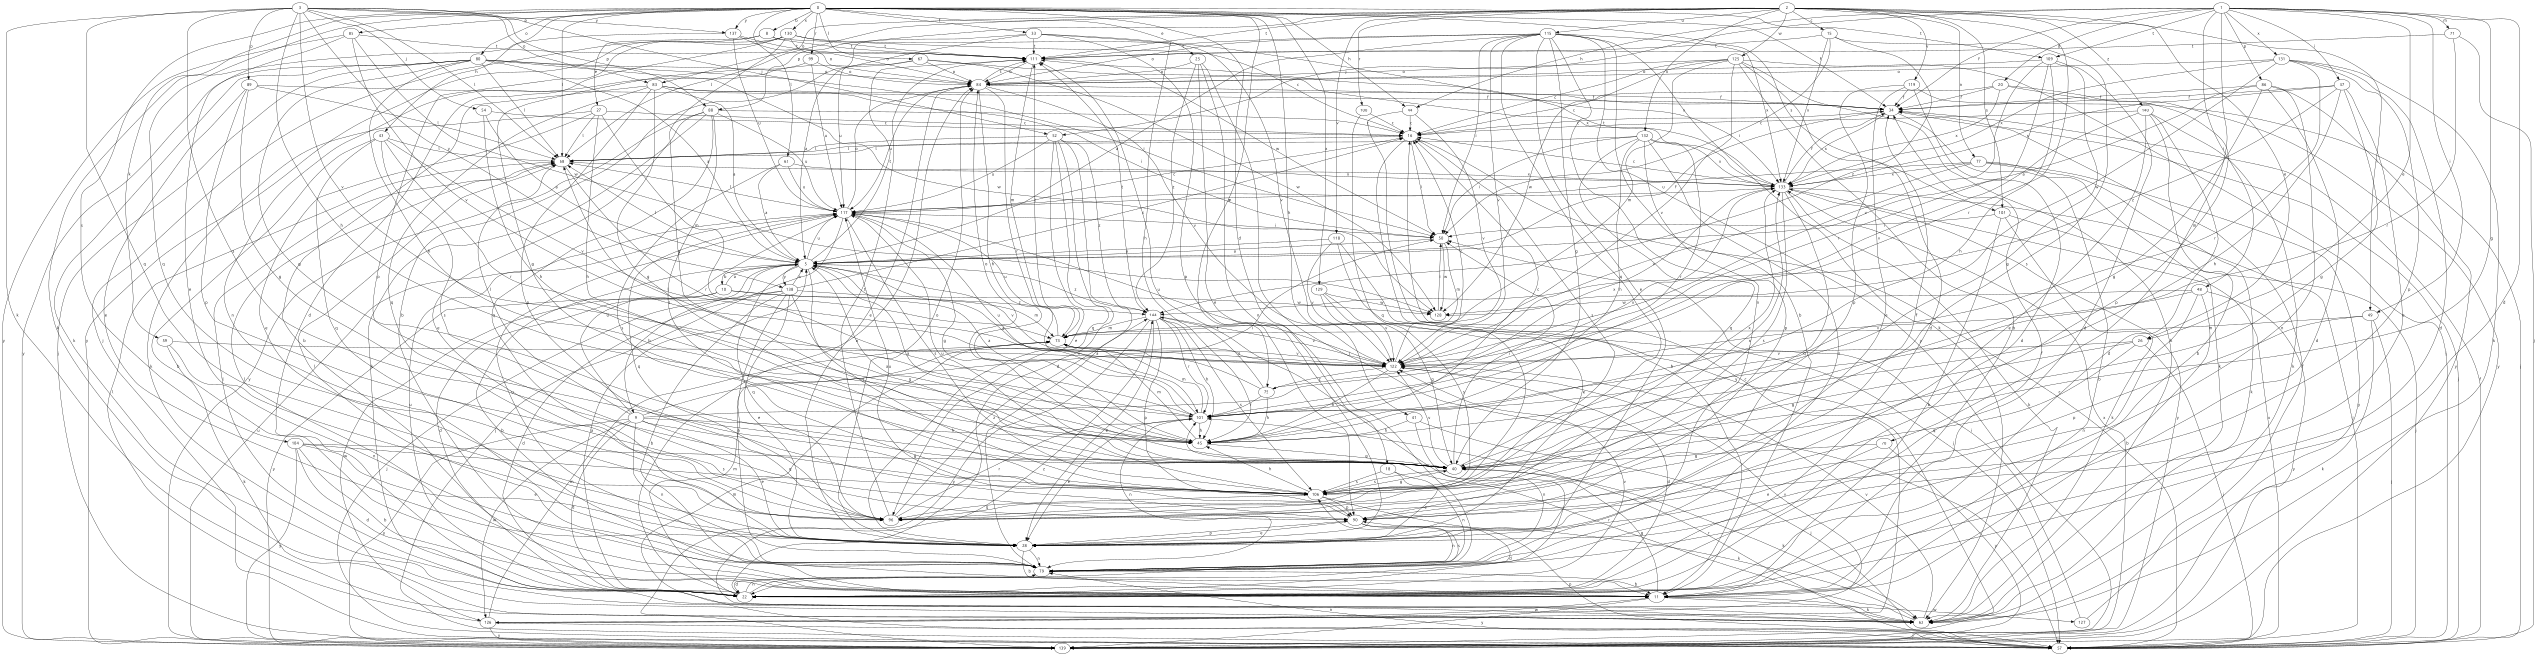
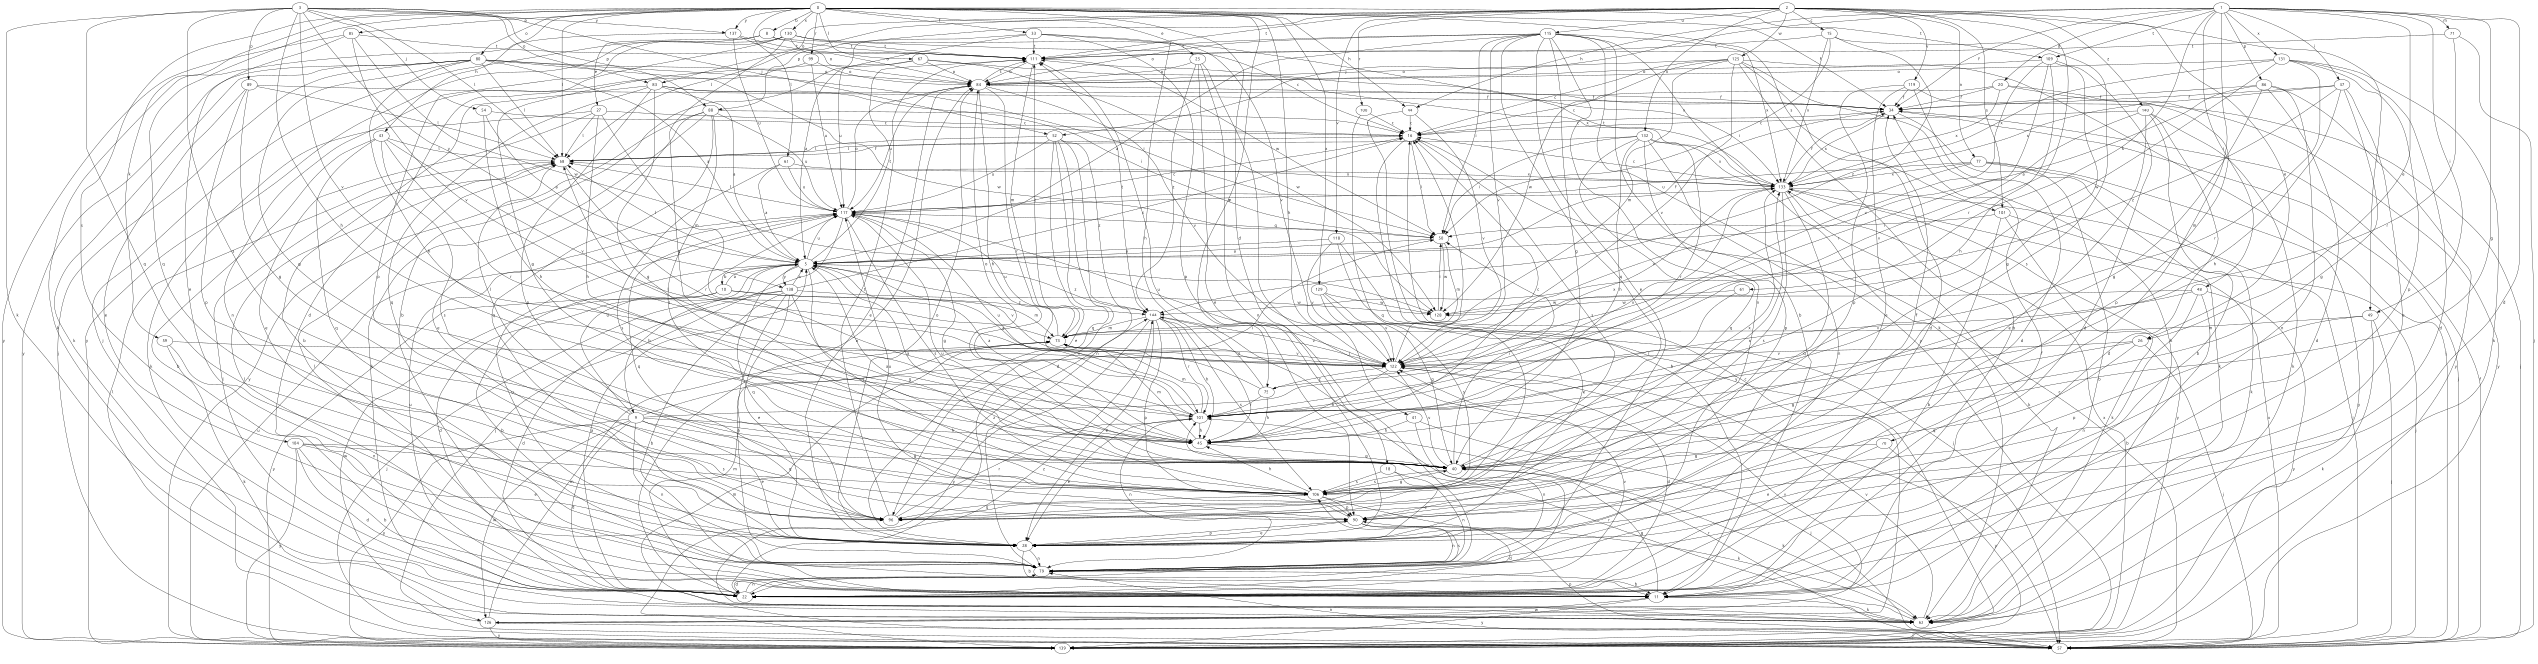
edge "132" -> "68": label "l" -> "f"
edge "117" -> "50": label "i" -> "q"
node "61": added
edge "52" -> "79": label "a" -> "n"
node "127": removed
